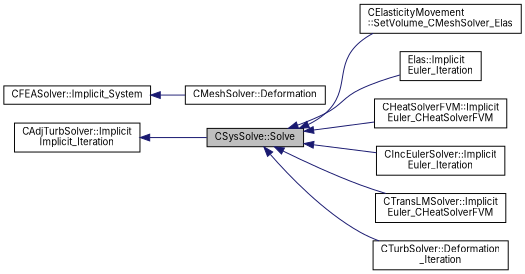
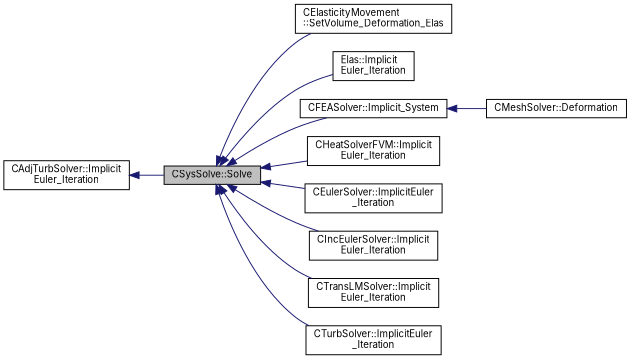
node "CElasticityMovement ::SetVolume_CMeshSolver_Elas": label "CElasticityMovement ::SetVolume_CMeshSolver_Elas" -> "CElasticityMovement ::SetVolume_Deformation_Elas"
node "CHeatSolverFVM::Implicit Euler_CHeatSolverFVM": label "CHeatSolverFVM::Implicit Euler_CHeatSolverFVM" -> "CHeatSolverFVM::Implicit Euler_Iteration"
edge "CFEASolver::Implicit_System" -> "CSysSolve::Solve": added
node "CAdjTurbSolver::Implicit Implicit_Iteration": label "CAdjTurbSolver::Implicit Implicit_Iteration" -> "CAdjTurbSolver::Implicit Euler_Iteration"
node "CEulerSolver::ImplicitEuler _Iteration": added
node "CTransLMSolver::Implicit Euler_CHeatSolverFVM": label "CTransLMSolver::Implicit Euler_CHeatSolverFVM" -> "CTransLMSolver::Implicit Euler_Iteration"
node "CTurbSolver::Deformation _Iteration": label "CTurbSolver::Deformation _Iteration" -> "CTurbSolver::ImplicitEuler _Iteration"
